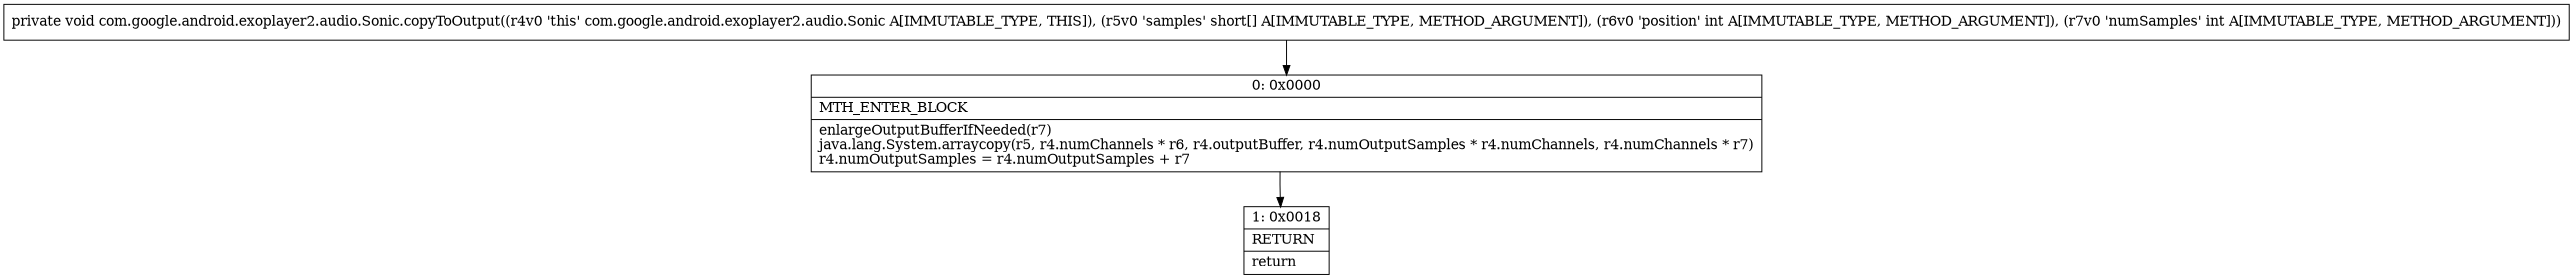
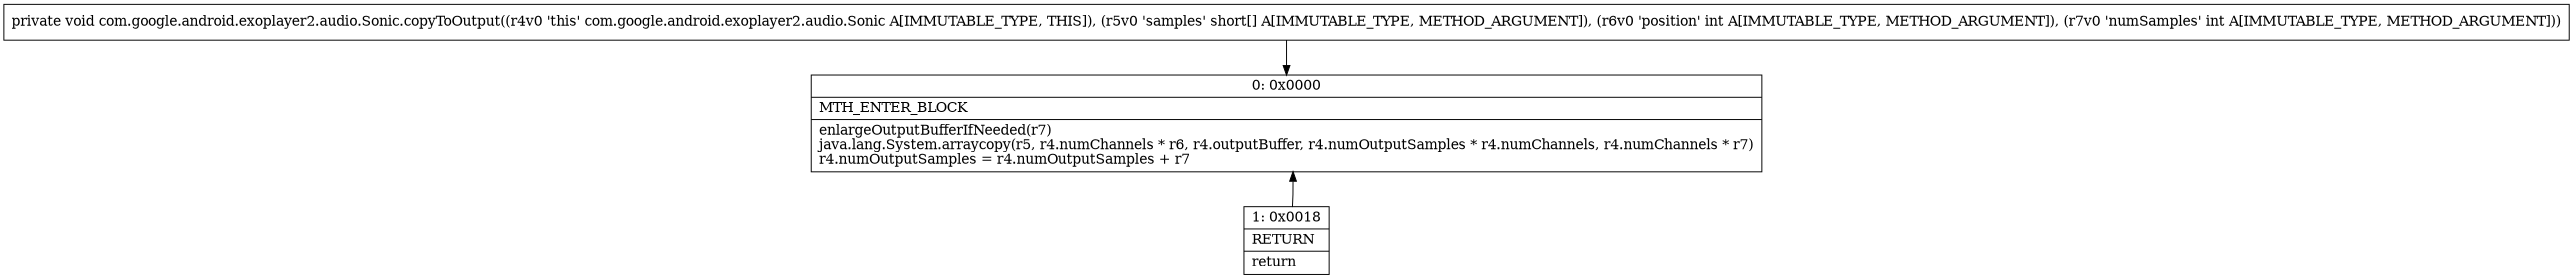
edge "0: 0x0000" -> "1: 0x0018": reversed
